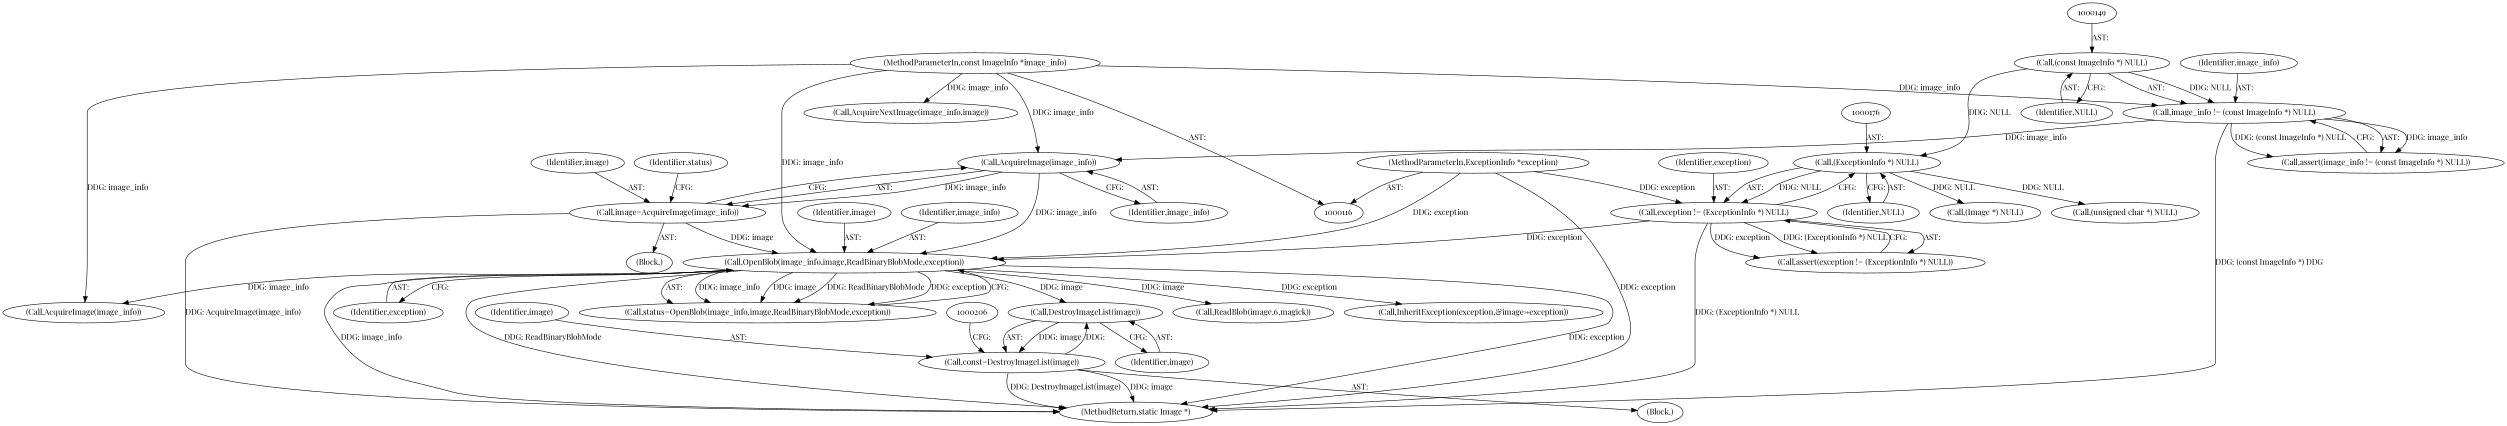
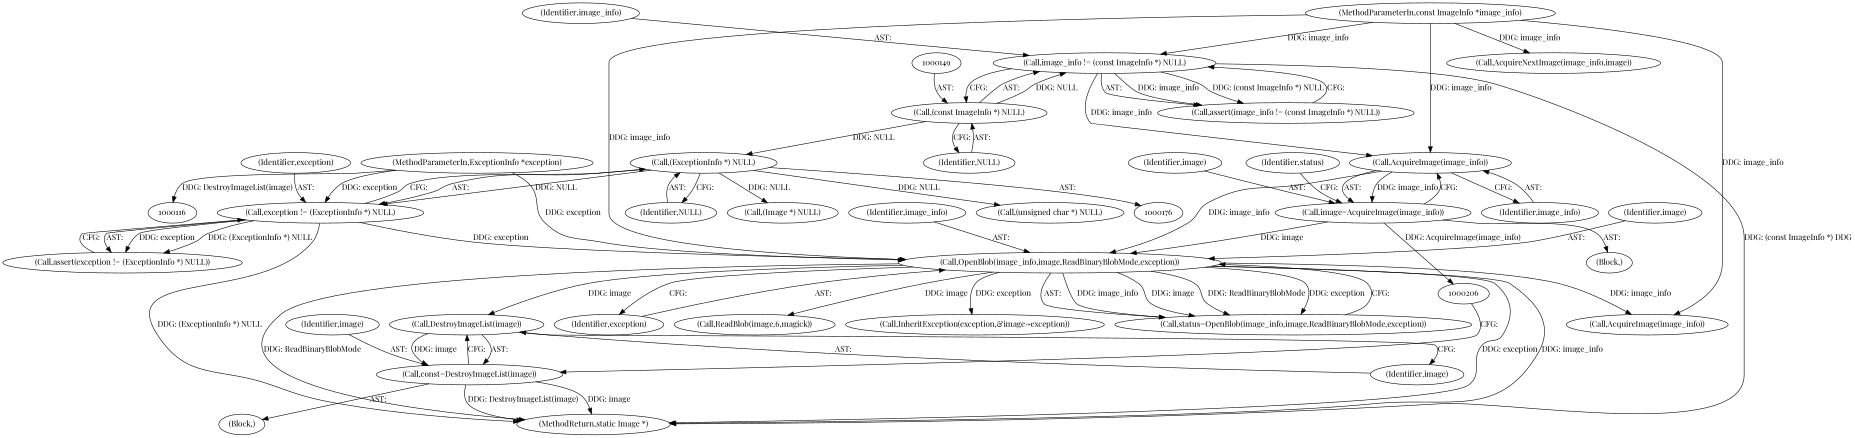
edge "(Call,image_info != (const ImageInfo *) NULL)" -> "(Call,(const ImageInfo *) NULL)": added, label "CFG:"
edge "(MethodParameterIn,const ImageInfo *image_info)" -> "1000116": removed, label "AST:"
edge "1000176" -> "(Call,(ExceptionInfo *) NULL)": reversed
edge "(MethodParameterIn,ExceptionInfo *exception)" -> "1000116": label "AST: " -> "DDG: DestroyImageList(image)"
edge "(Call,const=DestroyImageList(image))" -> "(Call,DestroyImageList(image))": label "DDG: " -> "CFG: "
edge "(MethodParameterIn,ExceptionInfo *exception)" -> "(MethodReturn,static Image *)": removed, label "DDG: exception"
edge "(Call,image=AcquireImage(image_info))" -> "(MethodReturn,static Image *)": now "(Call,image=AcquireImage(image_info))" -> "1000206"
